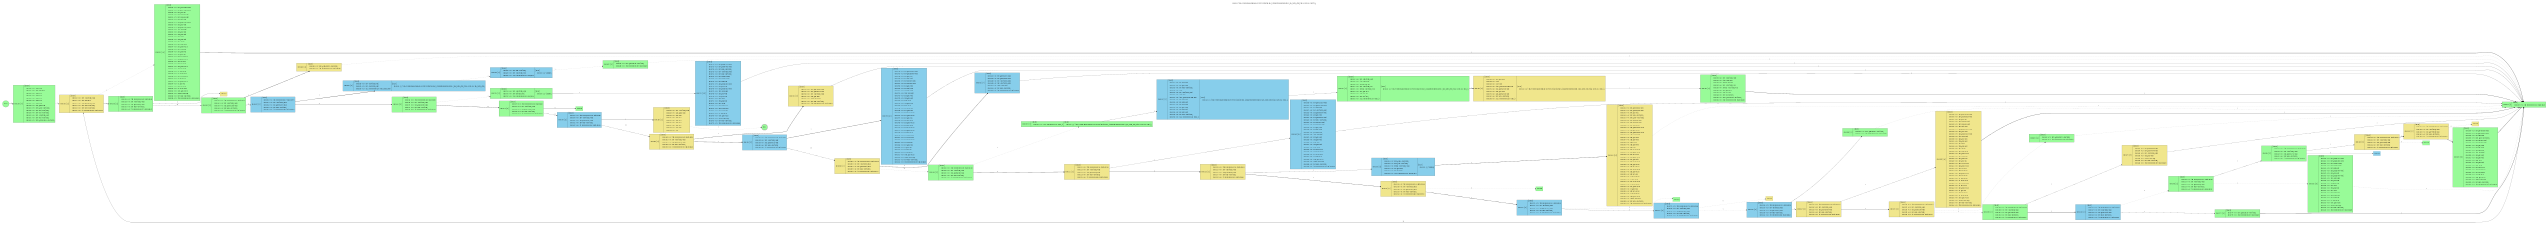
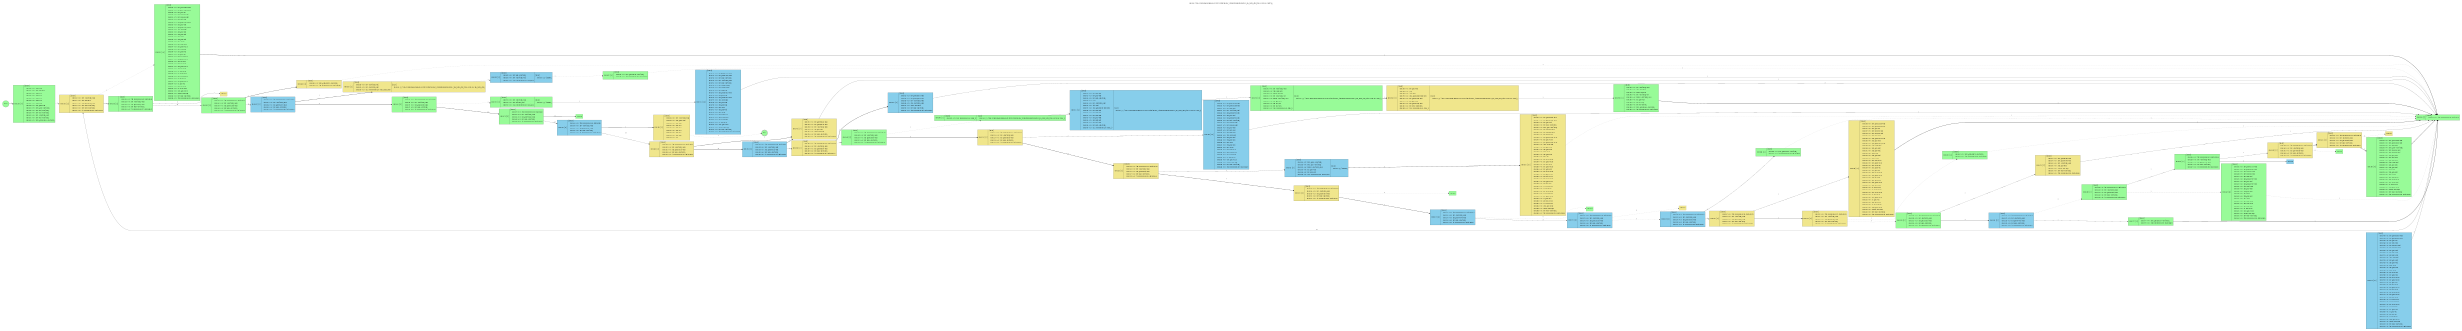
node "0x401abf [12]": fillcolor skyblue -> khaki
edge "0x4014c6 [25]" -> "0x40179e [134]": now "0x4014c6 [25]" -> "0x401783 [27]"
